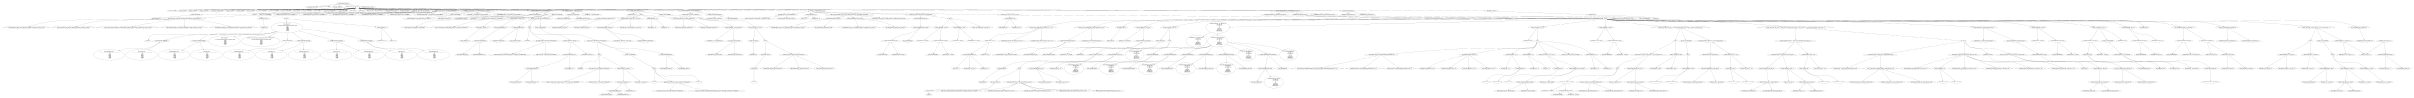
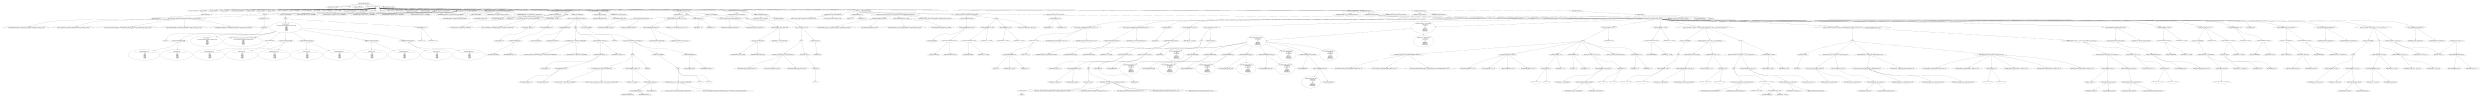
node "(IDENTIFIER,v23,wpa_auth_sm_event(v23, v24))": added
node "(IDENTIFIER,v12,wpa_auth_uses_mfp(v12->wpa_sm))": added
node "(IDENTIFIER,v19,v19 < 7)": added
